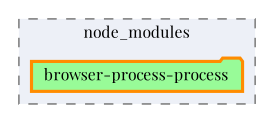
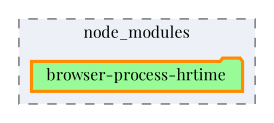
node "browser-process-process": label "browser-process-process" -> "browser-process-hrtime"
